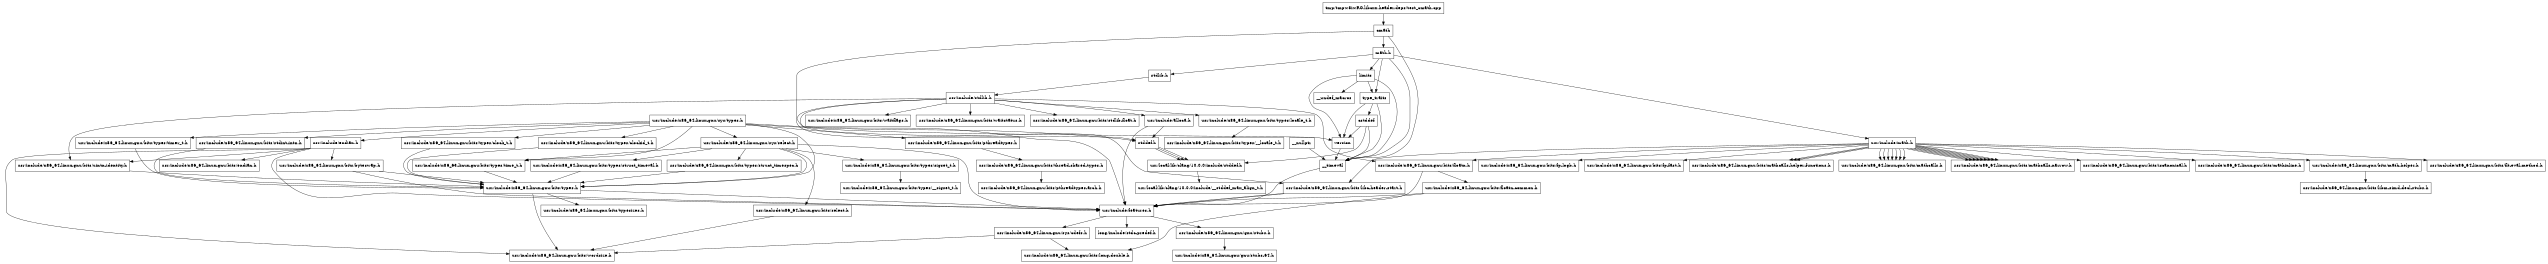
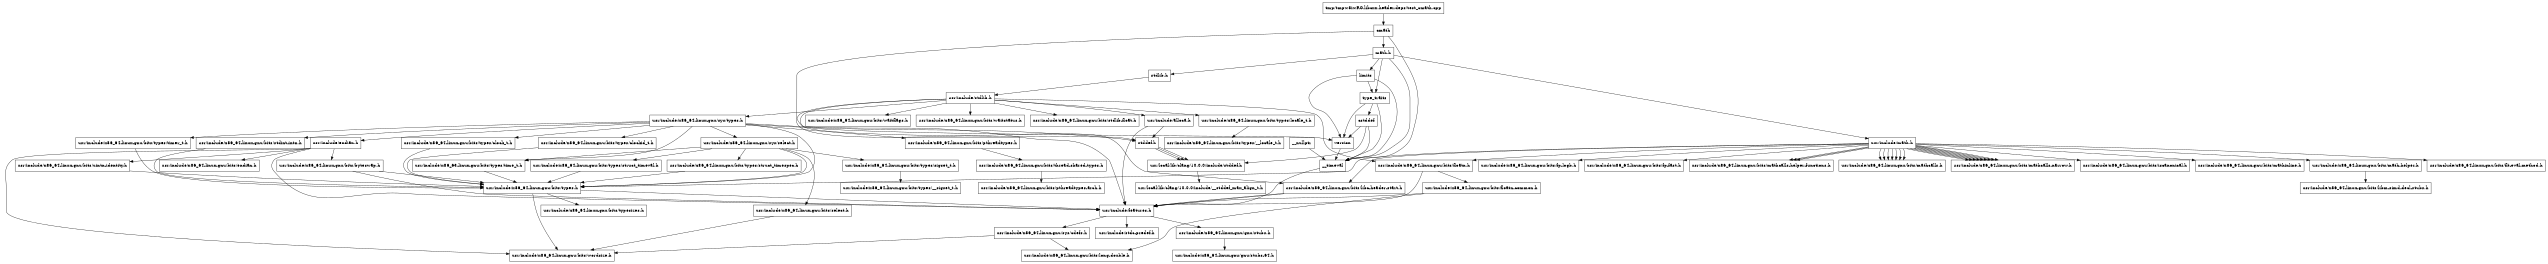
node "__undef_macros": removed
edge "usr/include/stdlib.h" -> "usr/include/x86_64-linux-gnu/bits/uintn-identity.h": now "usr/include/stdlib.h" -> "usr/include/x86_64-linux-gnu/sys/types.h"
edge "usr/include/x86_64-linux-gnu/sys/select.h" -> "usr/include/features.h": removed
edge "usr/include/math.h" -> "usr/include/x86_64-linux-gnu/bits/types.h": added
node "long/include/stdc-predef.h": label "long/include/stdc-predef.h" -> "usr/include/stdc-predef.h"
